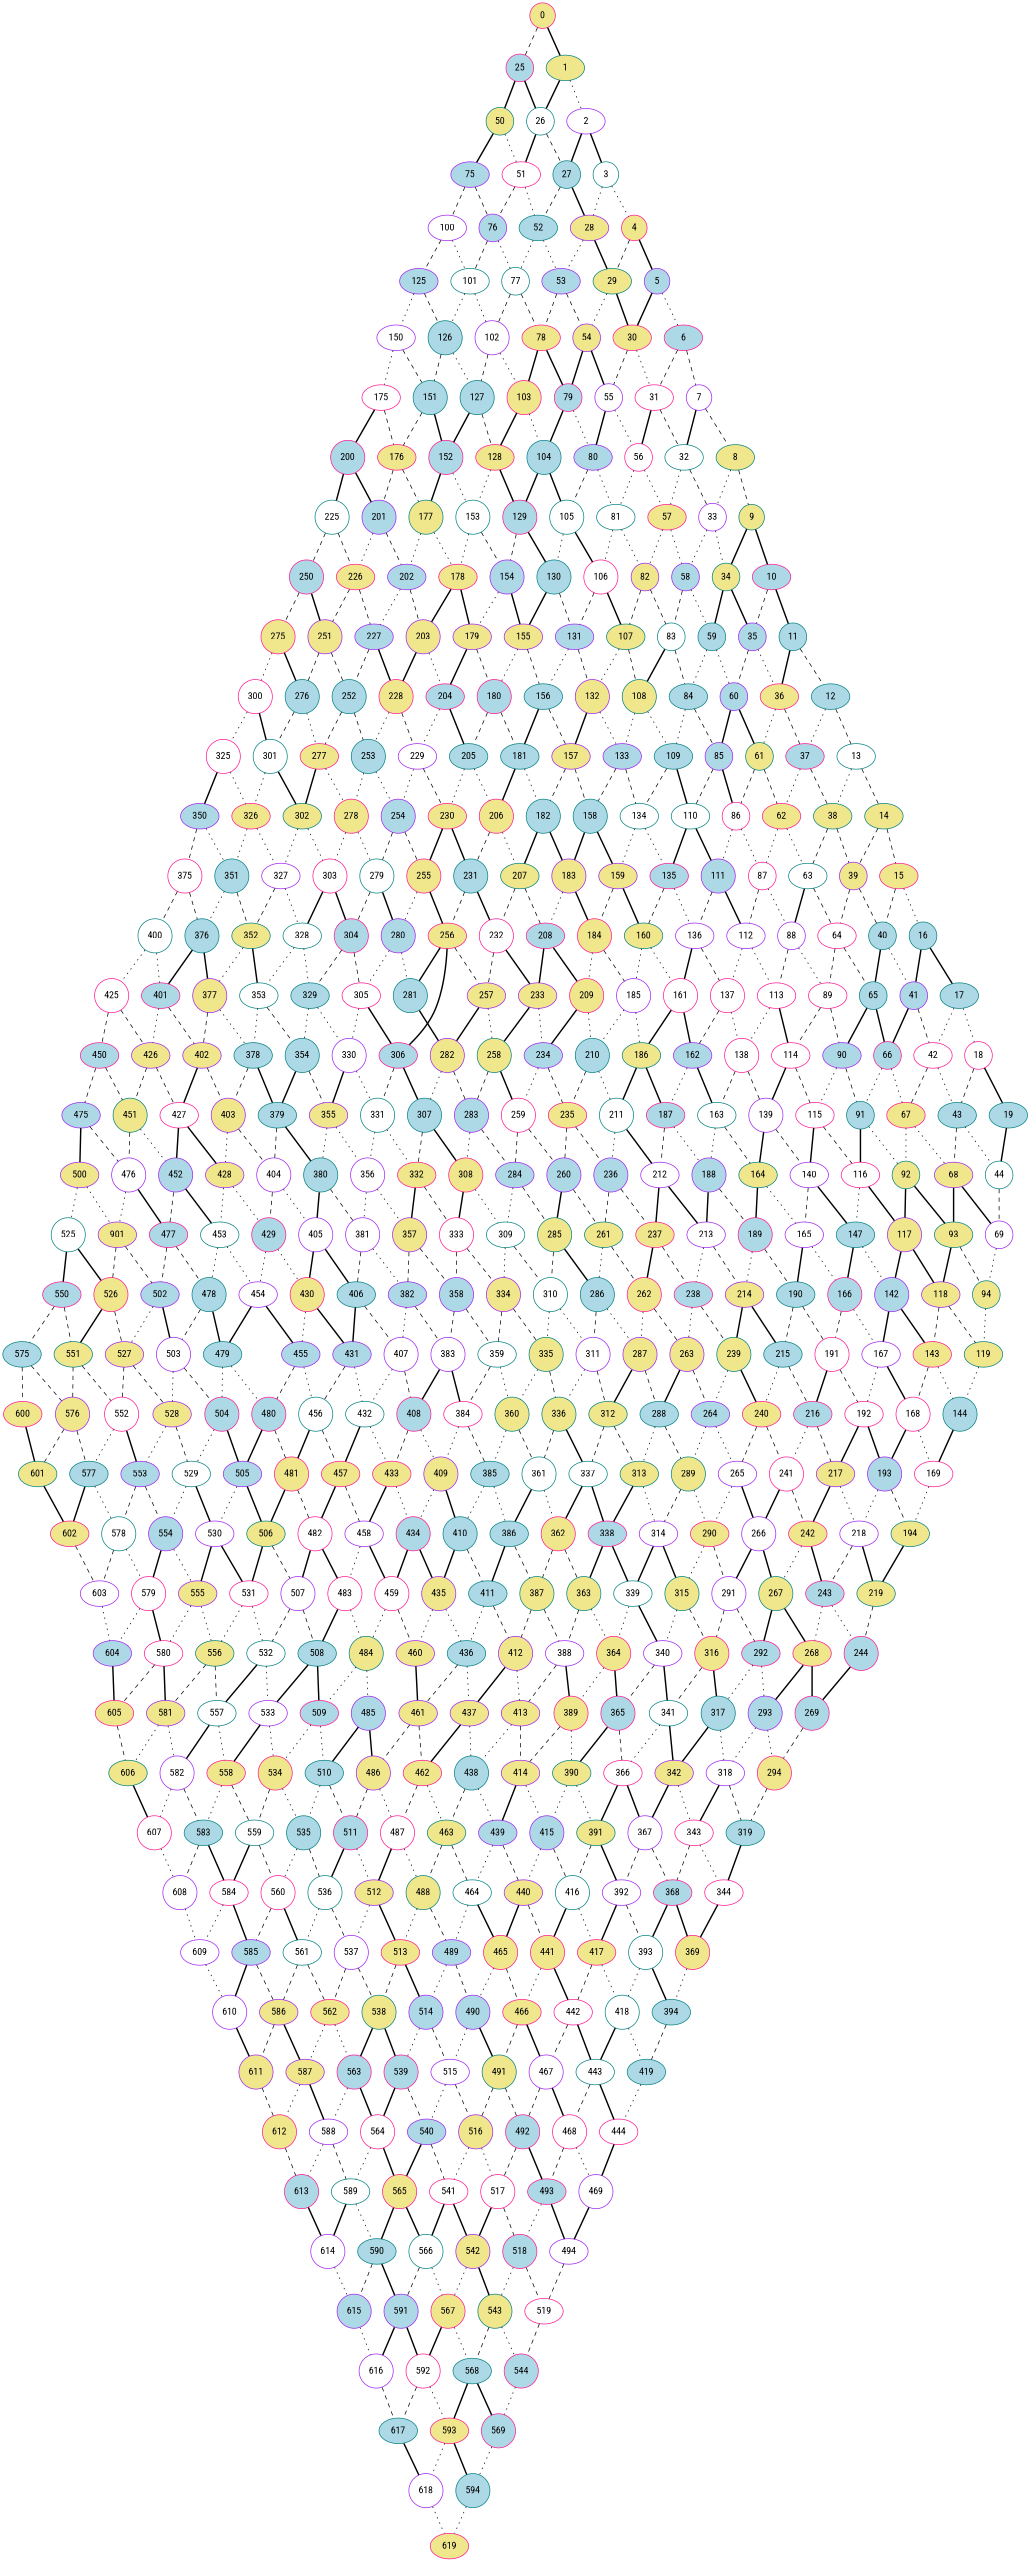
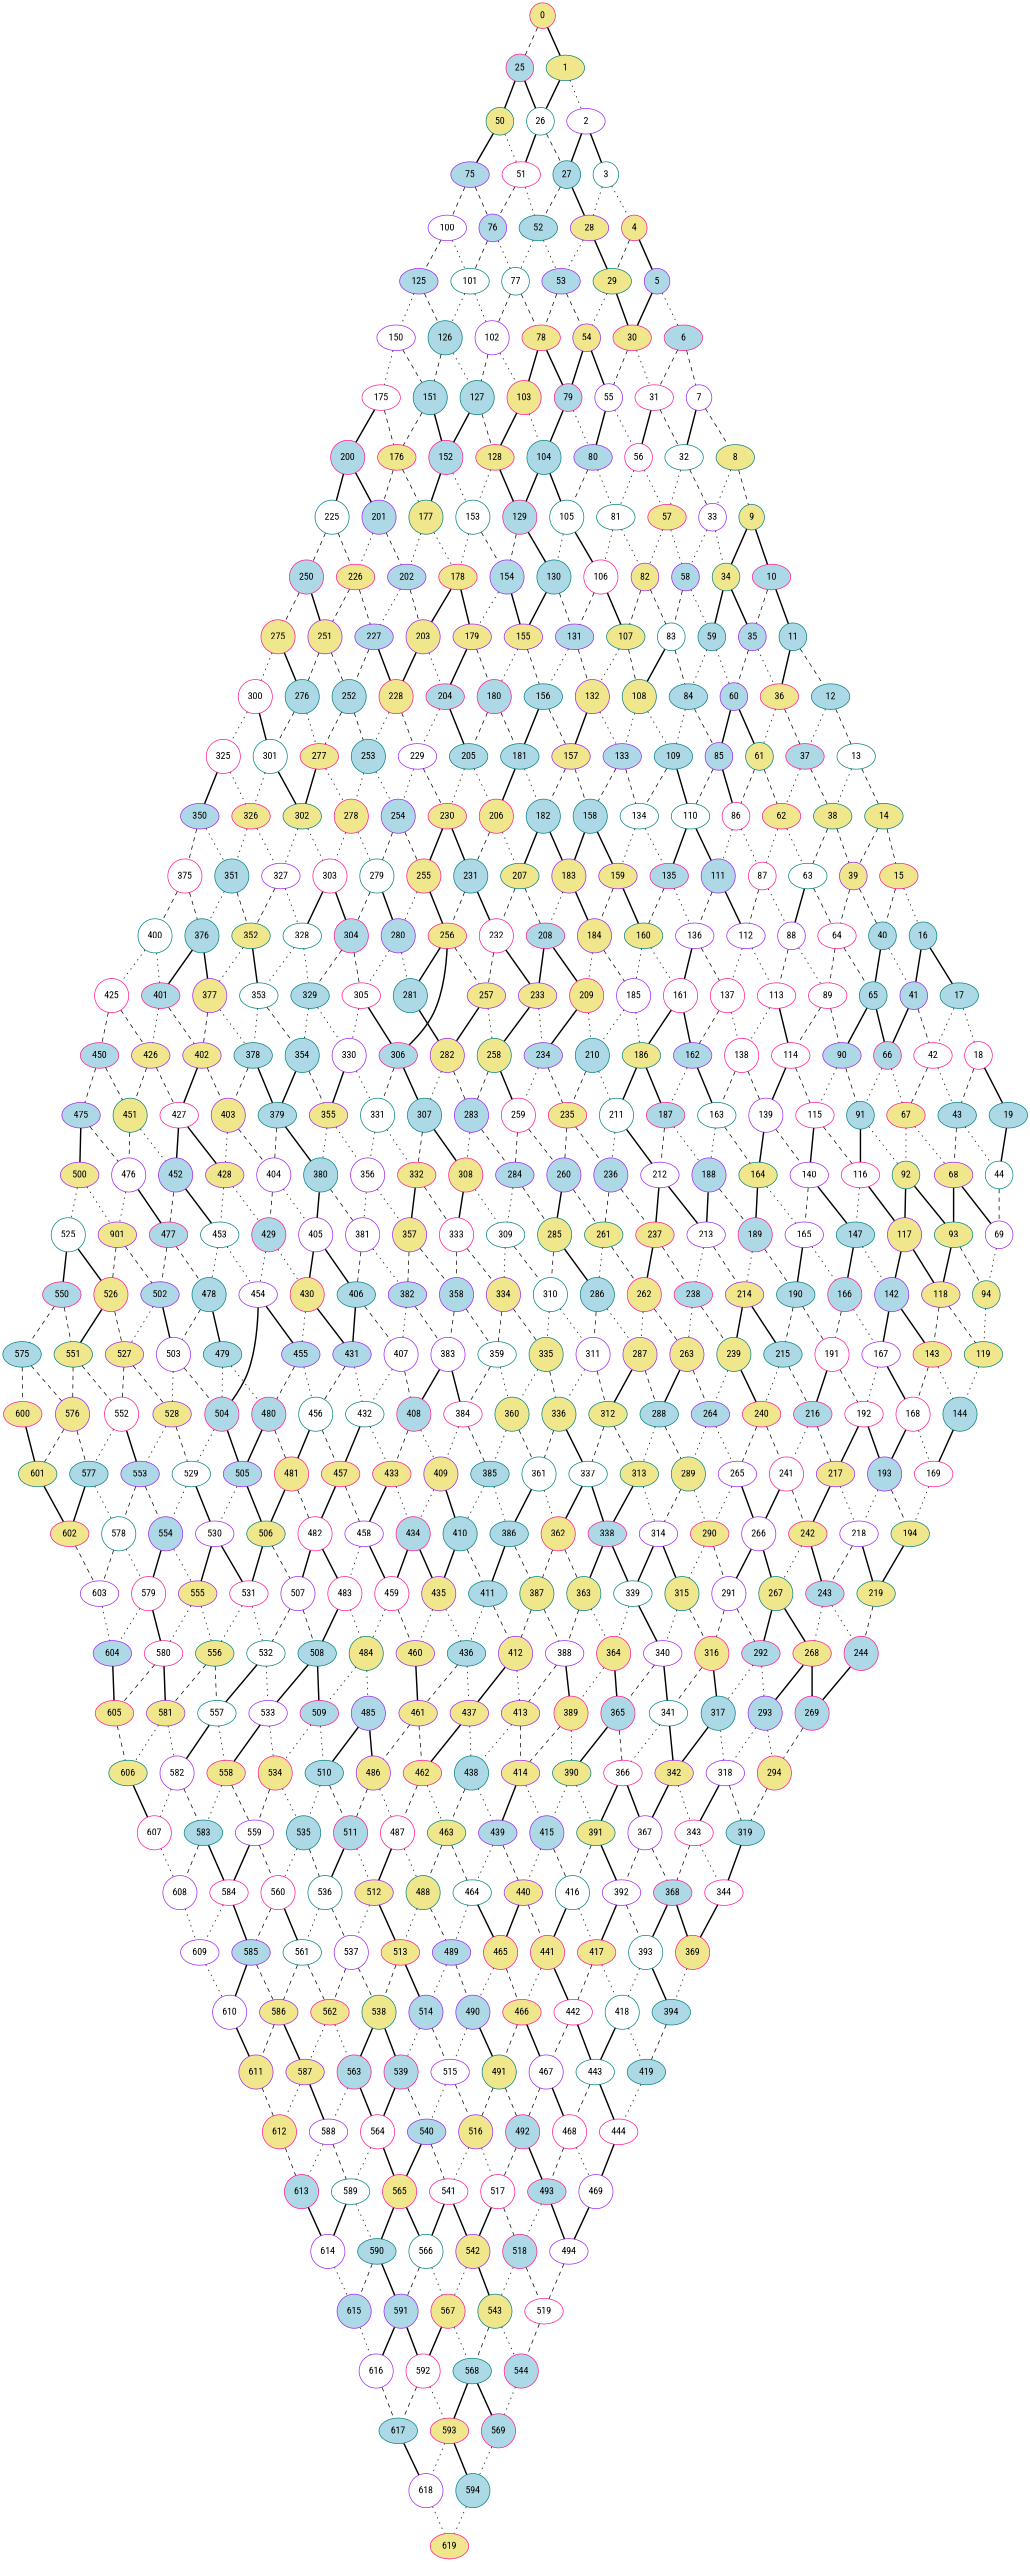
node "184": color deeppink -> purple
edge "454" -- "479": now "454" -- "504"
node "559": color teal -> purple
